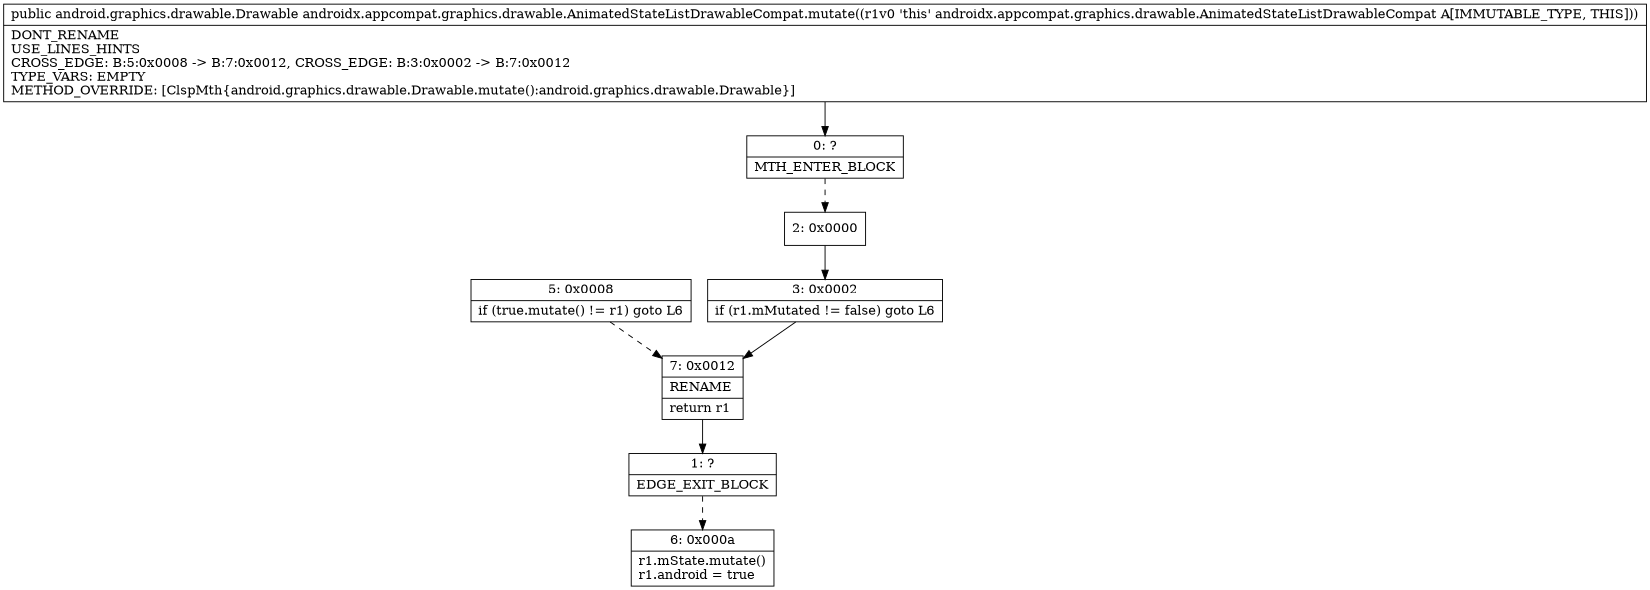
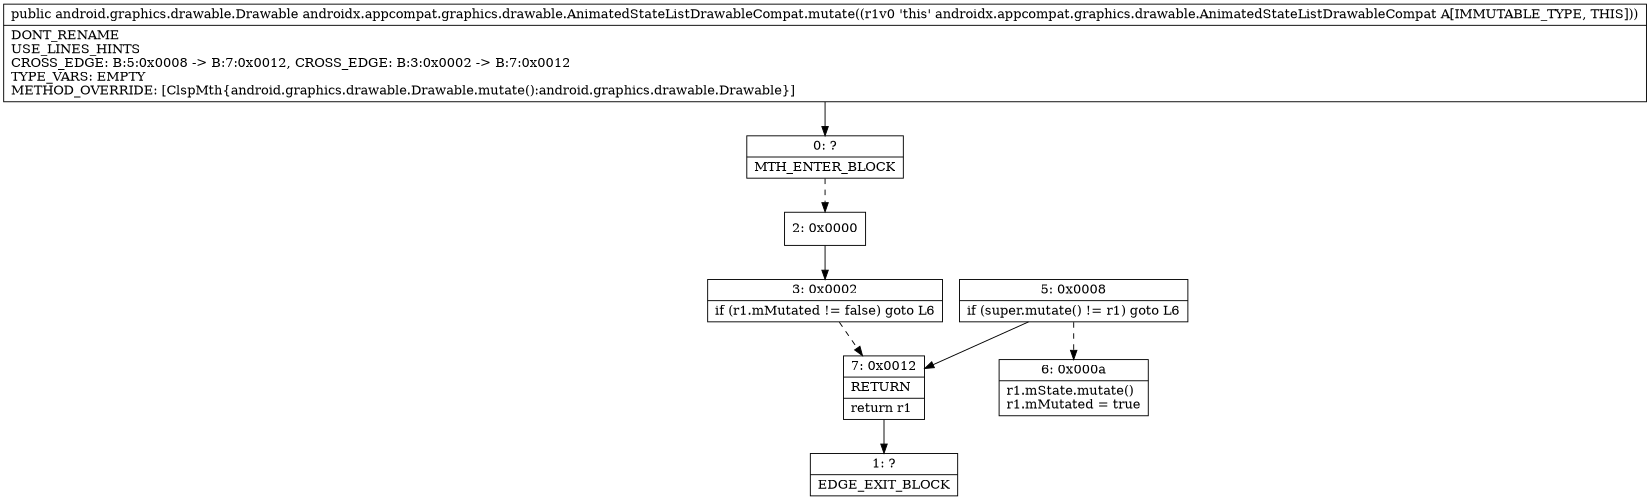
node "5: 0x0008": text "if (true.mutate() != r1) goto L6" -> "if (super.mutate() != r1) goto L6"
edge "5: 0x0008" -> "7: 0x0012": style dashed -> solid
edge "3: 0x0002" -> "7: 0x0012": style solid -> dashed
node "7: 0x0012": text "RENAME" -> "RETURN"
edge "1: ?" -> "6: 0x000a": now "5: 0x0008" -> "6: 0x000a"
node "6: 0x000a": text "r1.android = true" -> "r1.mMutated = true"
